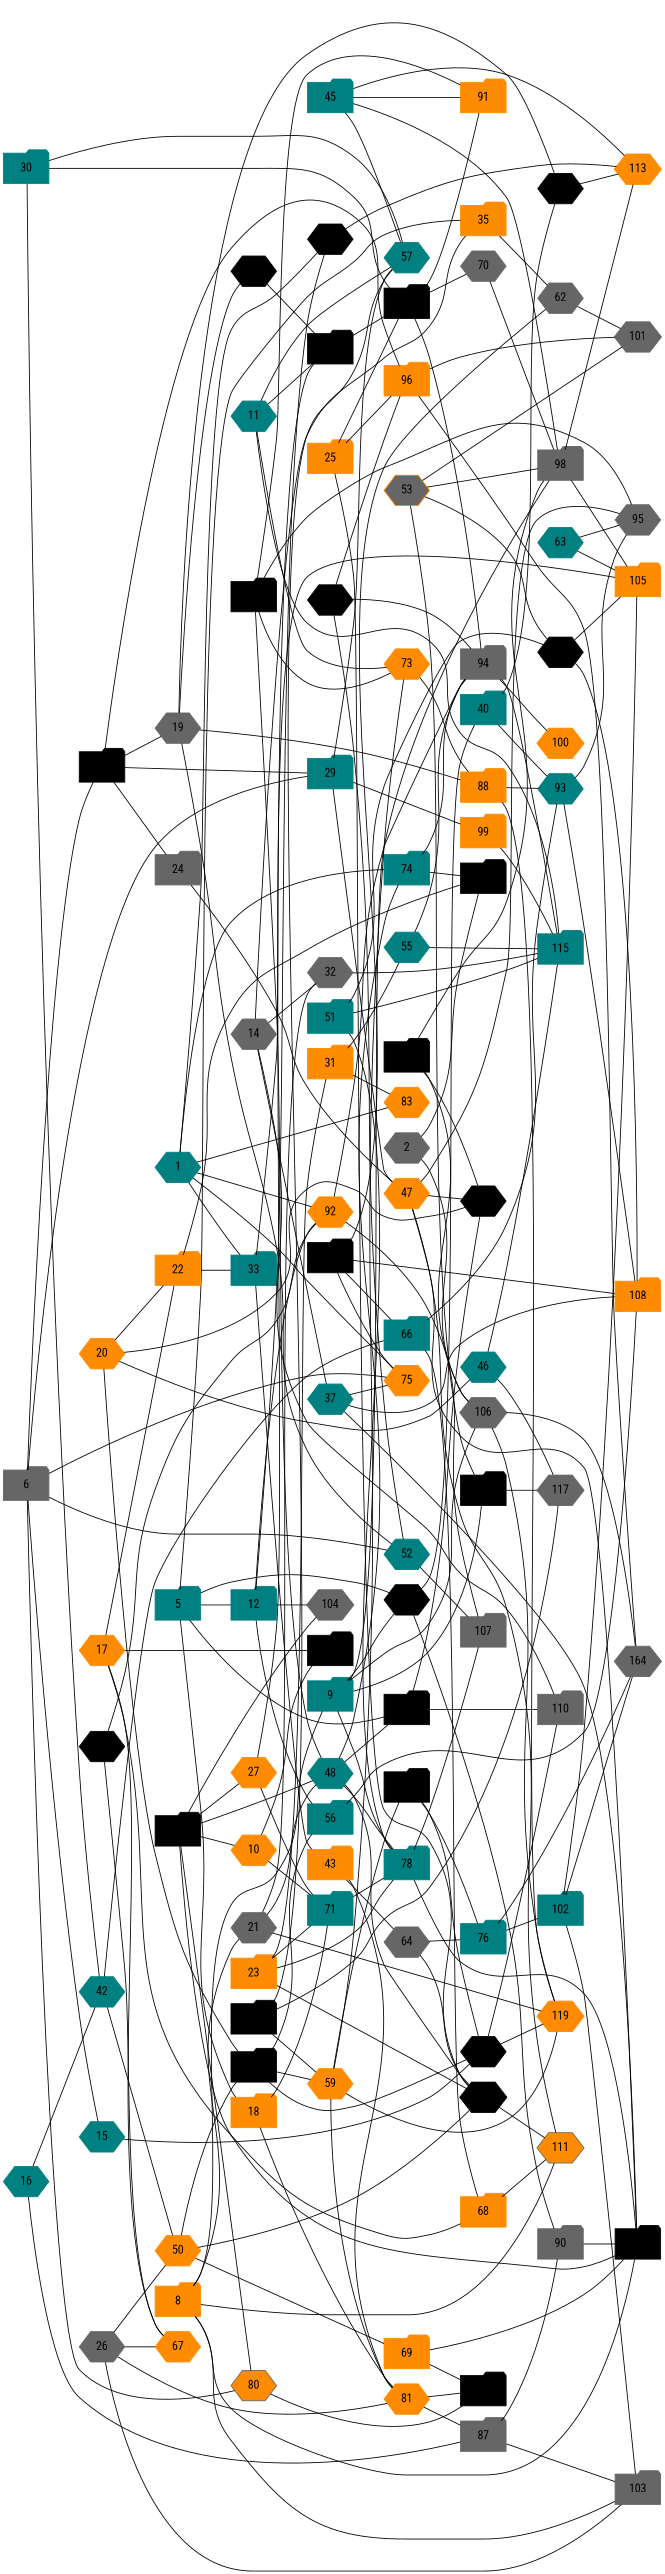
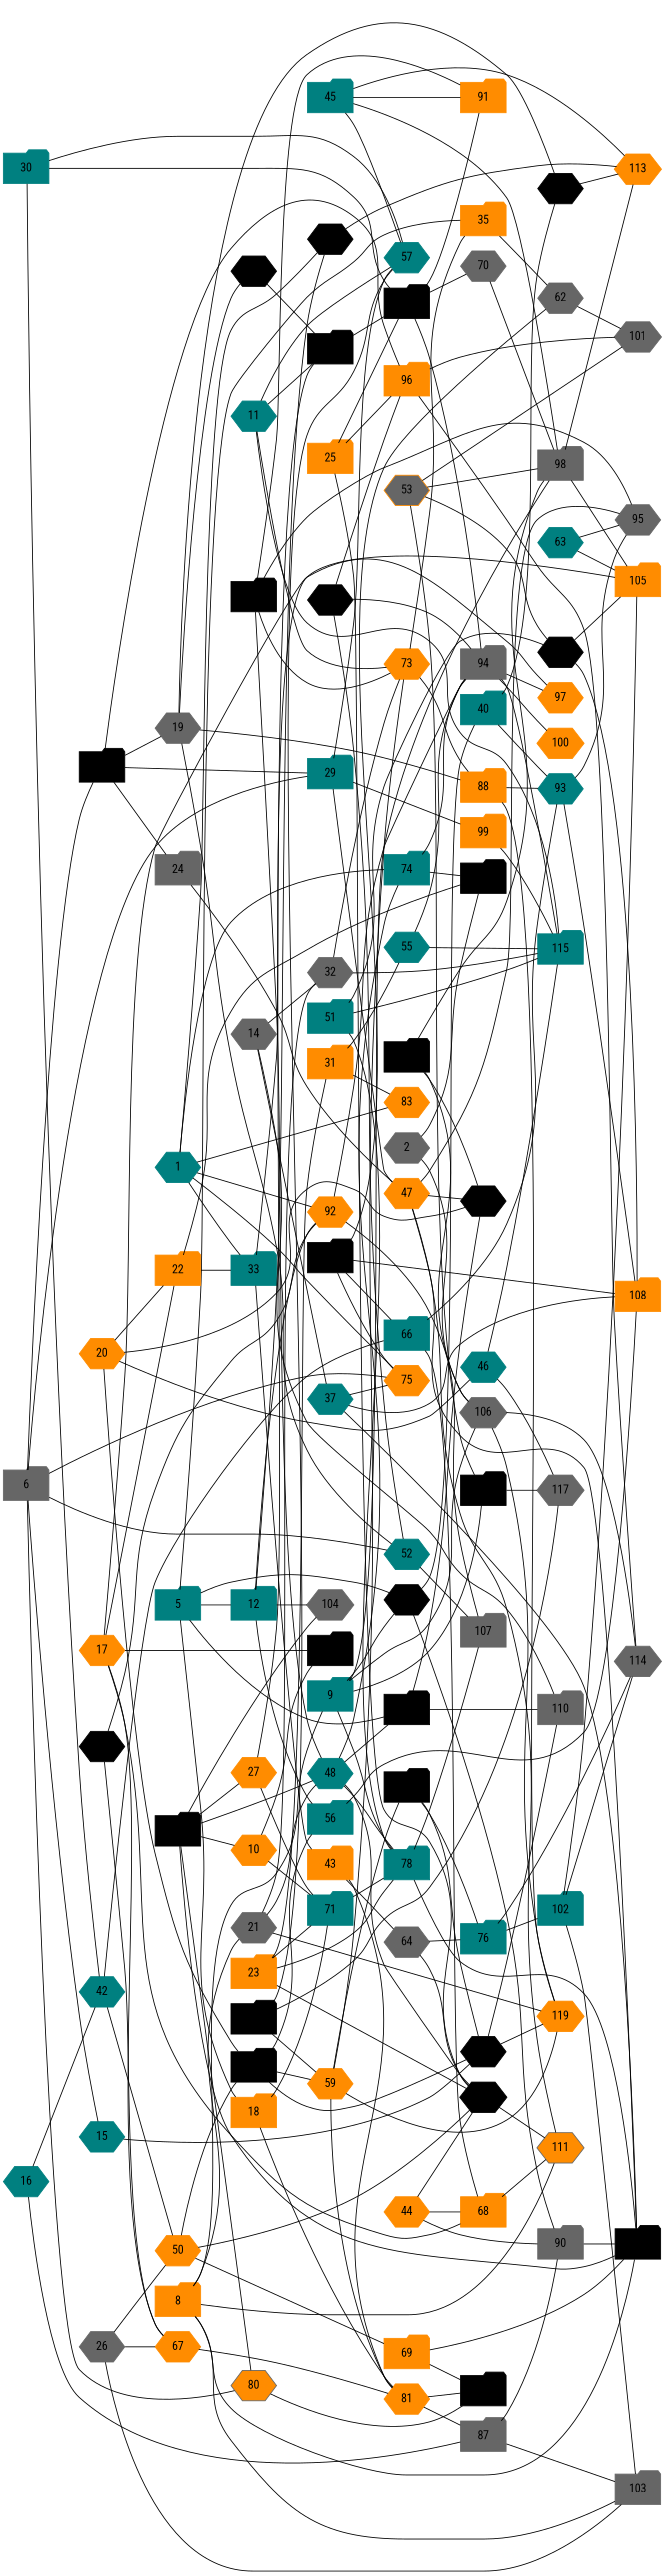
edge "35" -- "14": now "35" -- "73"
node "97": added
edge "73" -- "32": added
node "164": label "164" -> "114"
node "44": added
edge "26" -- "81": now "67" -- "81"
